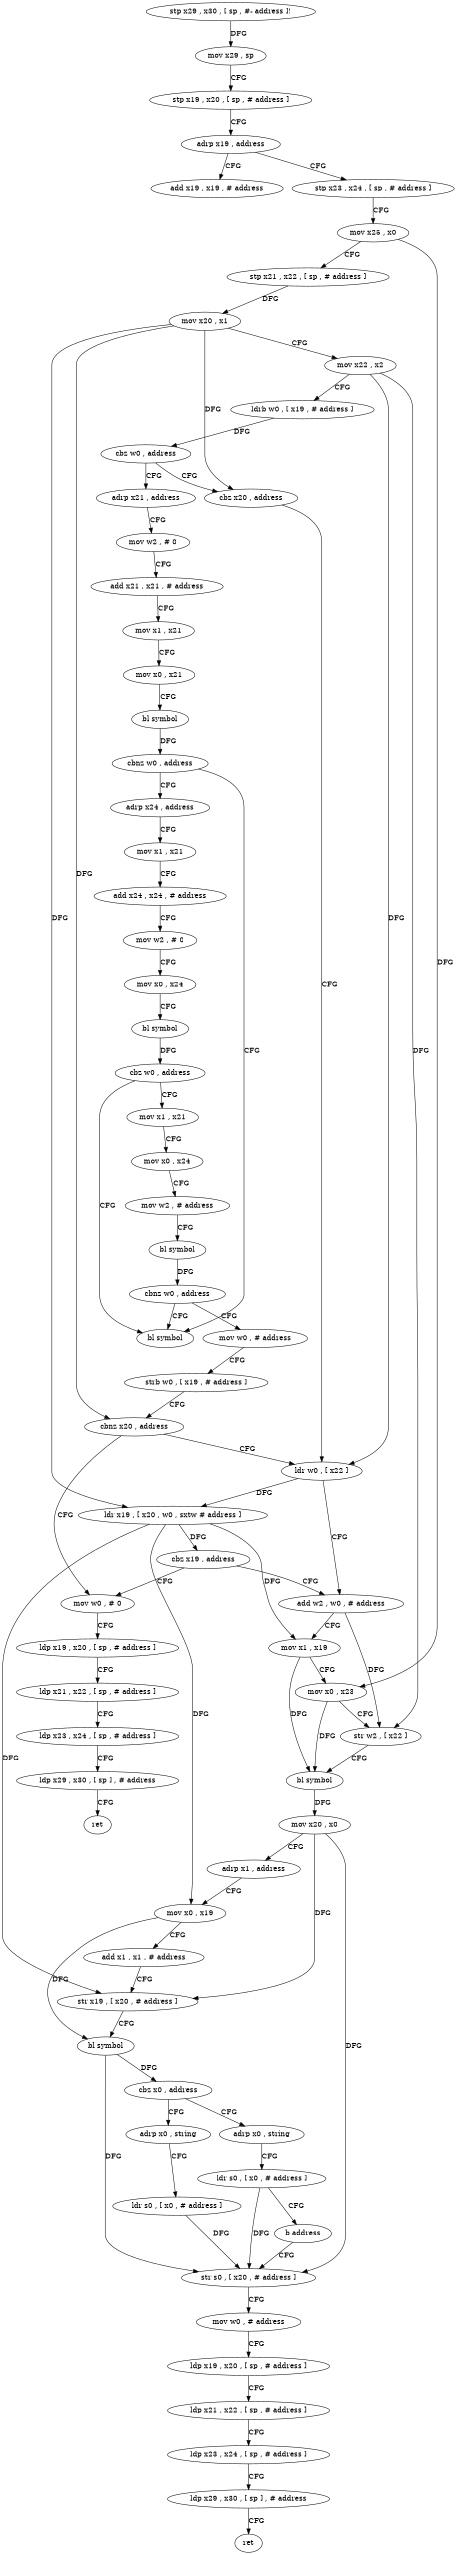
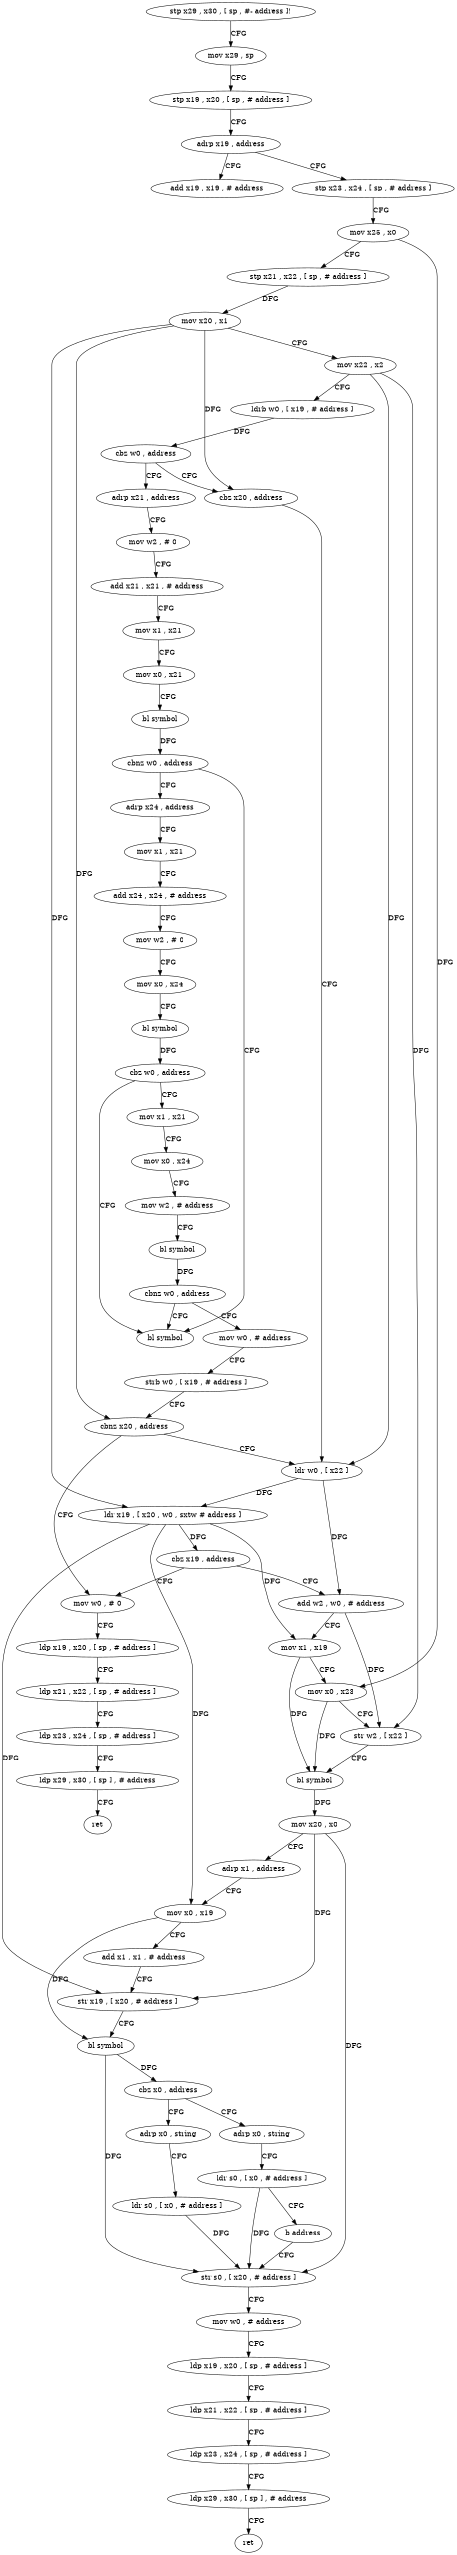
edge "stp x29 , x30 , [ sp , #- address ]!" -> "mov x29 , sp": label "DFG" -> "CFG"
edge "ldr w0 , [ x22 ]" -> "add w2 , w0 , # address": label "CFG" -> "DFG"
